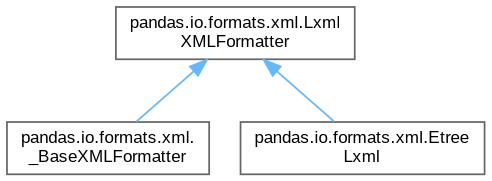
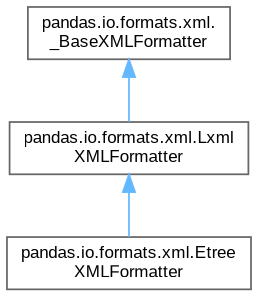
edge "pandas.io.formats.xml. _BaseXMLFormatter" -> "pandas.io.formats.xml.Lxml XMLFormatter": reversed
node "pandas.io.formats.xml.Etree Lxml": label "pandas.io.formats.xml.Etree Lxml" -> "pandas.io.formats.xml.Etree XMLFormatter"
